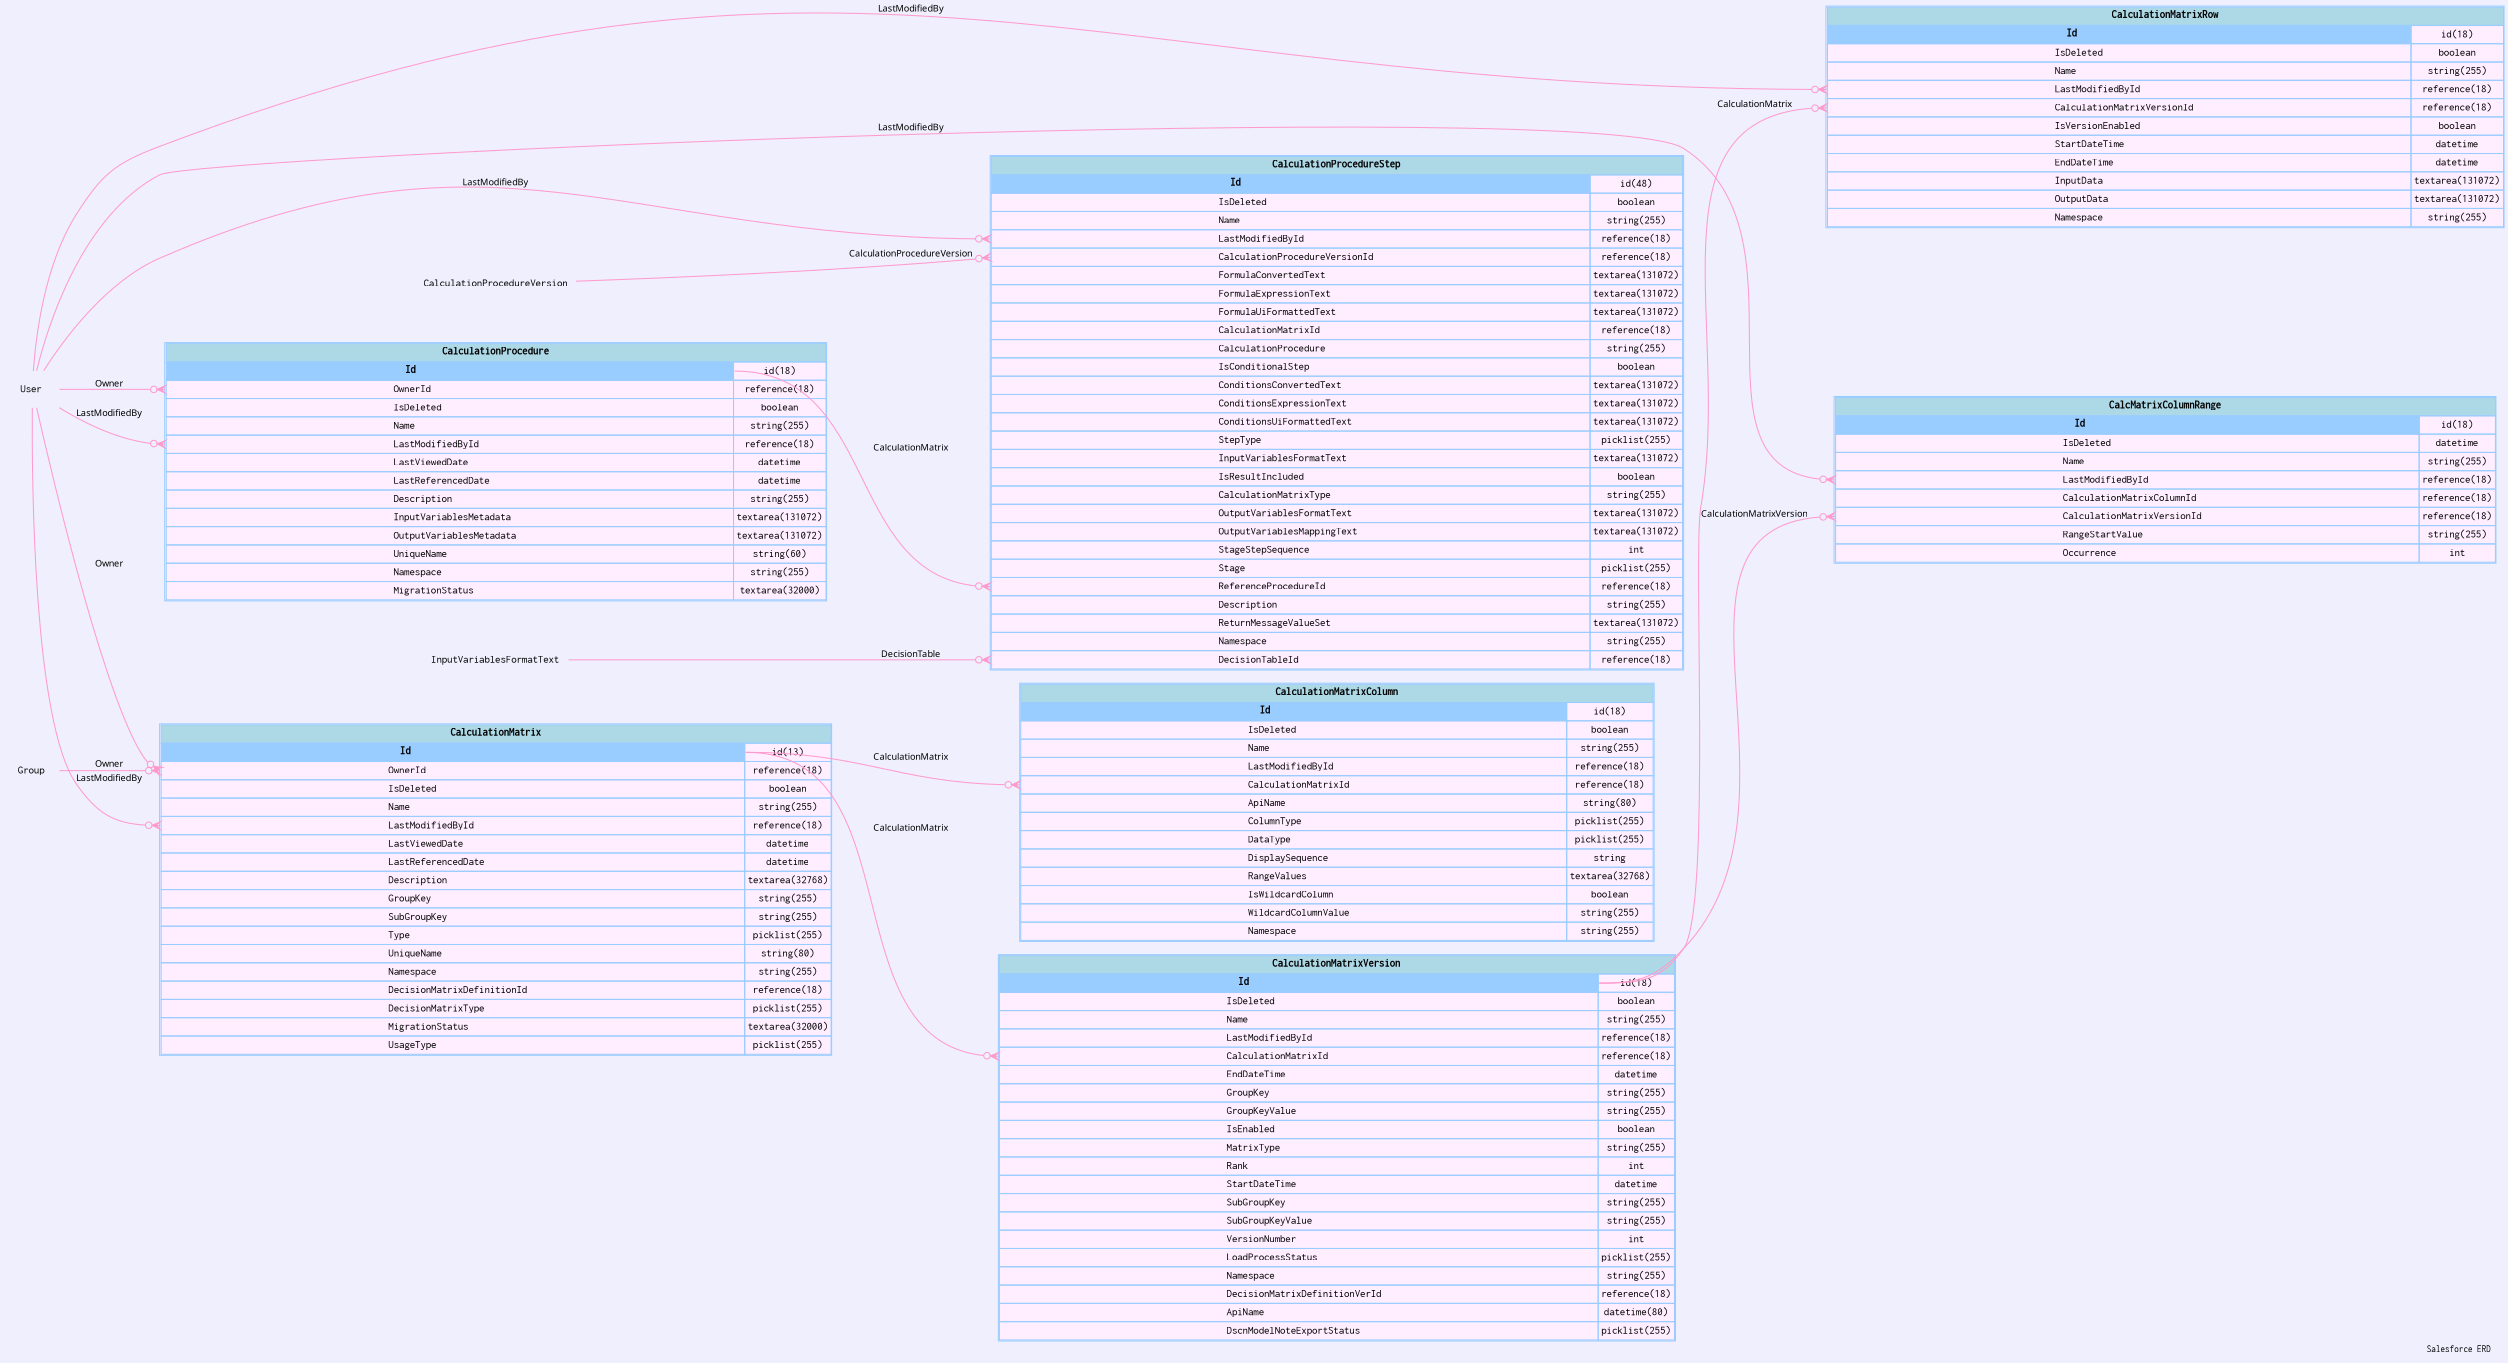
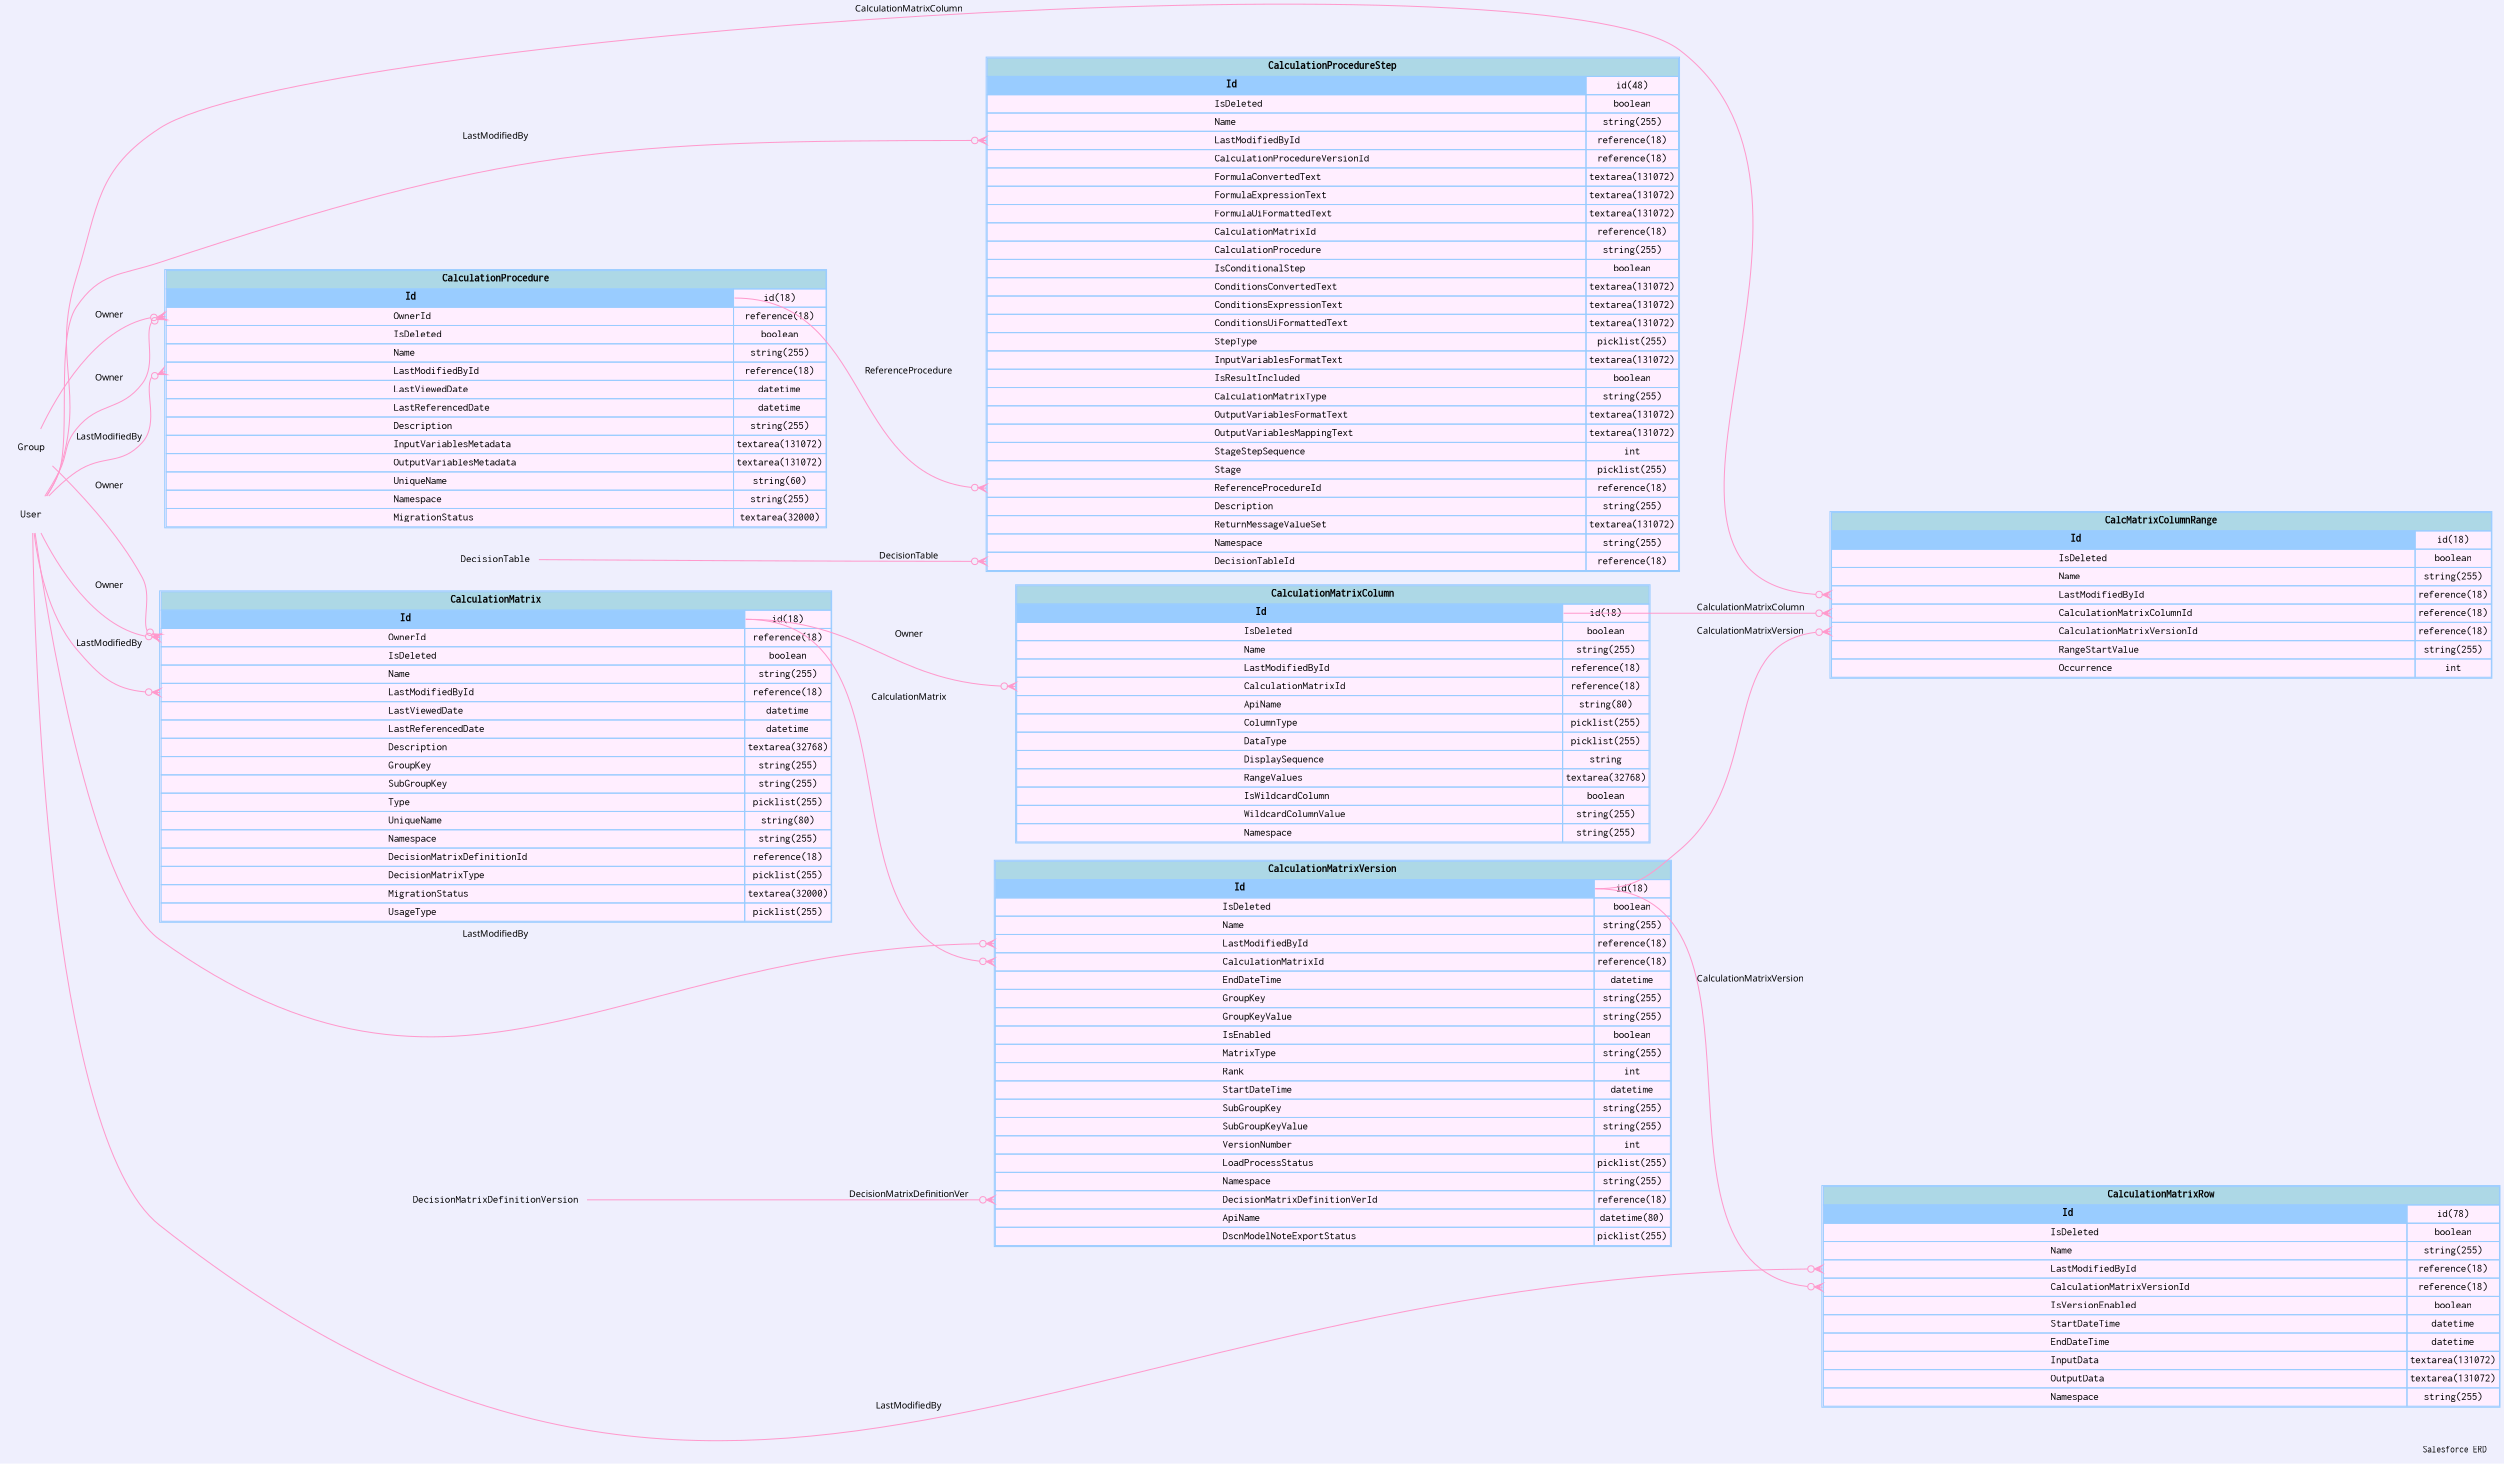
node "CalculationMatrixRow": text "id(18)" -> "id(78)"
edge "CalculationMatrixVersion" -> "CalculationMatrixRow": label "CalculationMatrix" -> "CalculationMatrixVersion"
edge "User" -> "CalcMatrixColumnRange": label "LastModifiedBy" -> "CalculationMatrixColumn"
node "CalculationProcedureVersion": removed
edge "Group" -> "CalculationProcedure": added, label "Owner"
node "CalcMatrixColumnRange": text "datetime" -> "boolean"
edge "CalculationProcedure" -> "CalculationProcedureStep": label "CalculationMatrix" -> "ReferenceProcedure"
edge "CalculationMatrixColumn" -> "CalcMatrixColumnRange": added, label "CalculationMatrixColumn"
node "InputVariablesFormatText": label "InputVariablesFormatText" -> "DecisionTable"
node "CalculationMatrix": text "id(13)" -> "id(18)"
edge "CalculationMatrix" -> "CalculationMatrixColumn": label "CalculationMatrix" -> "Owner"
edge "User" -> "CalculationMatrixVersion": added, label "LastModifiedBy"
node "DecisionMatrixDefinitionVersion": added
